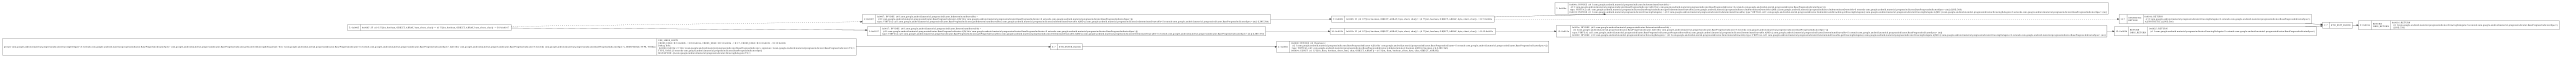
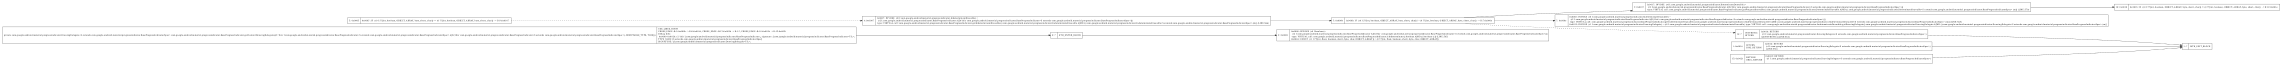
edge "1: ?" -> "8: 0x0016": reversed
edge "3: 0x0005" -> "9: 0x0017": now "5: 0x000b" -> "9: 0x0017"
node "12: 0x001e": removed
